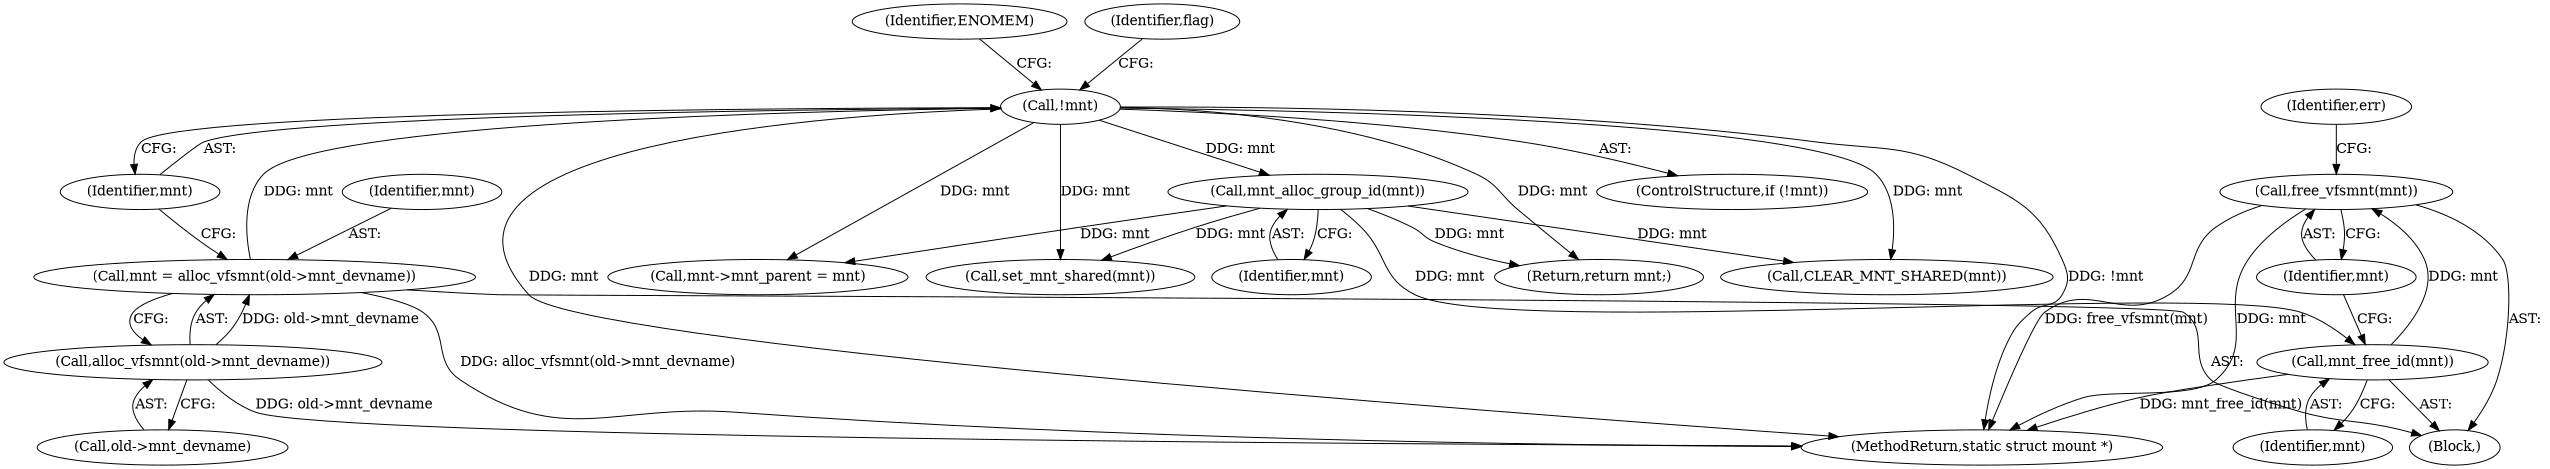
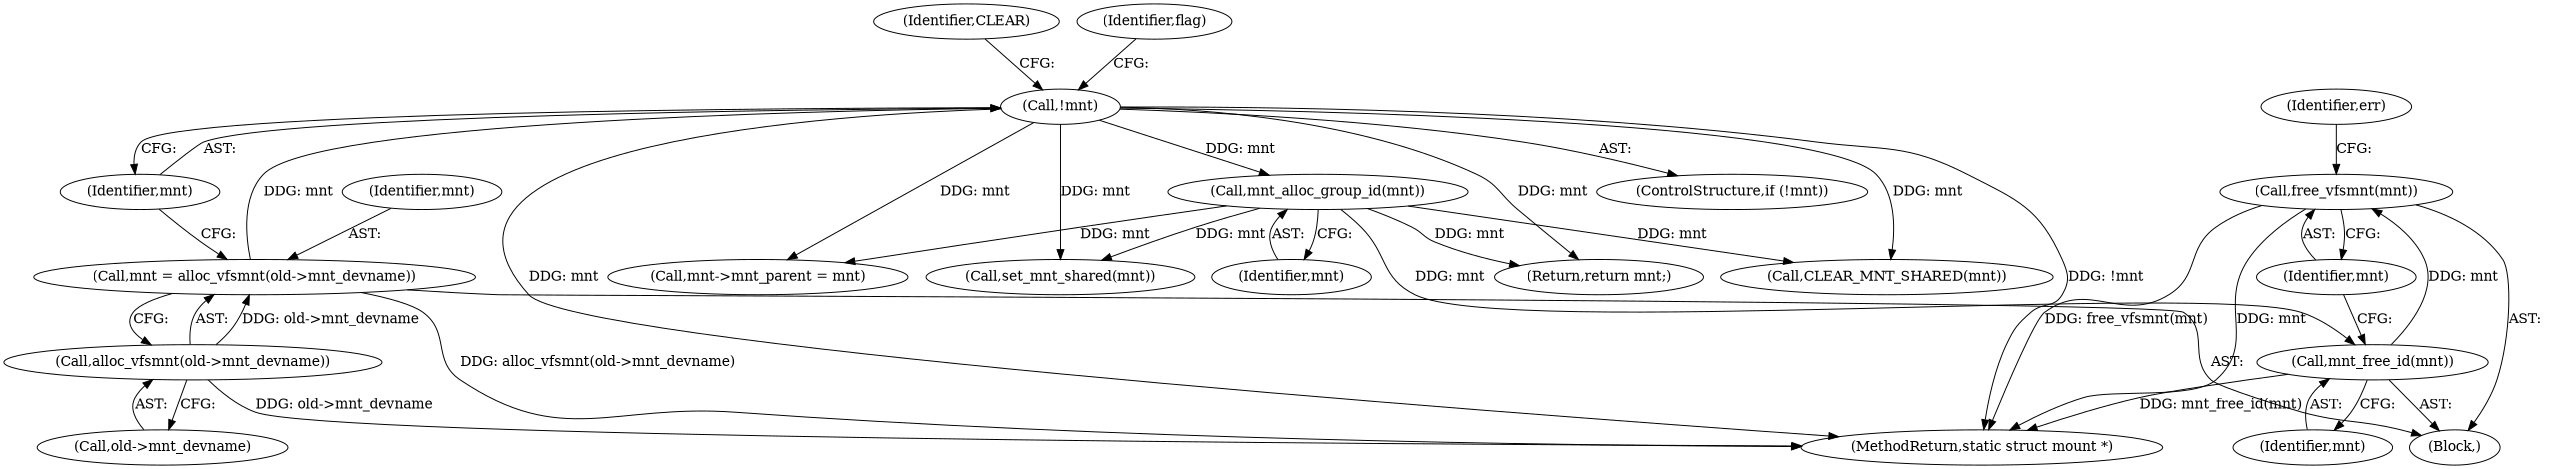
node "(Identifier,ENOMEM)": label "(Identifier,ENOMEM)" -> "(Identifier,CLEAR)"
